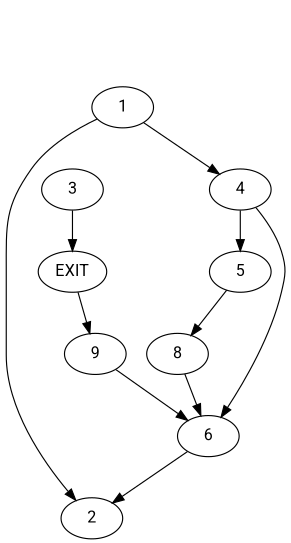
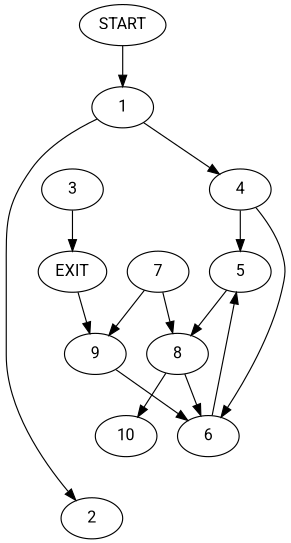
node "START": added
node "7": added
node "10": added
edge "6" -> "2": now "6" -> "5"
